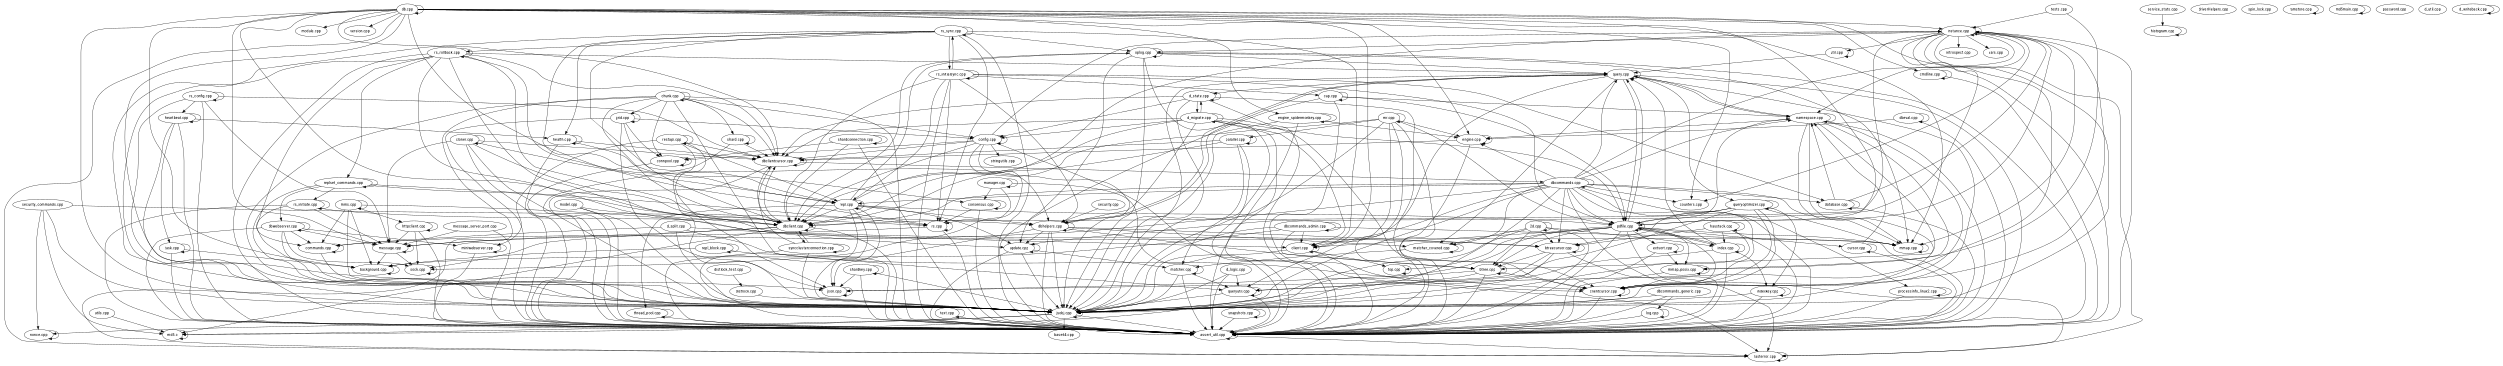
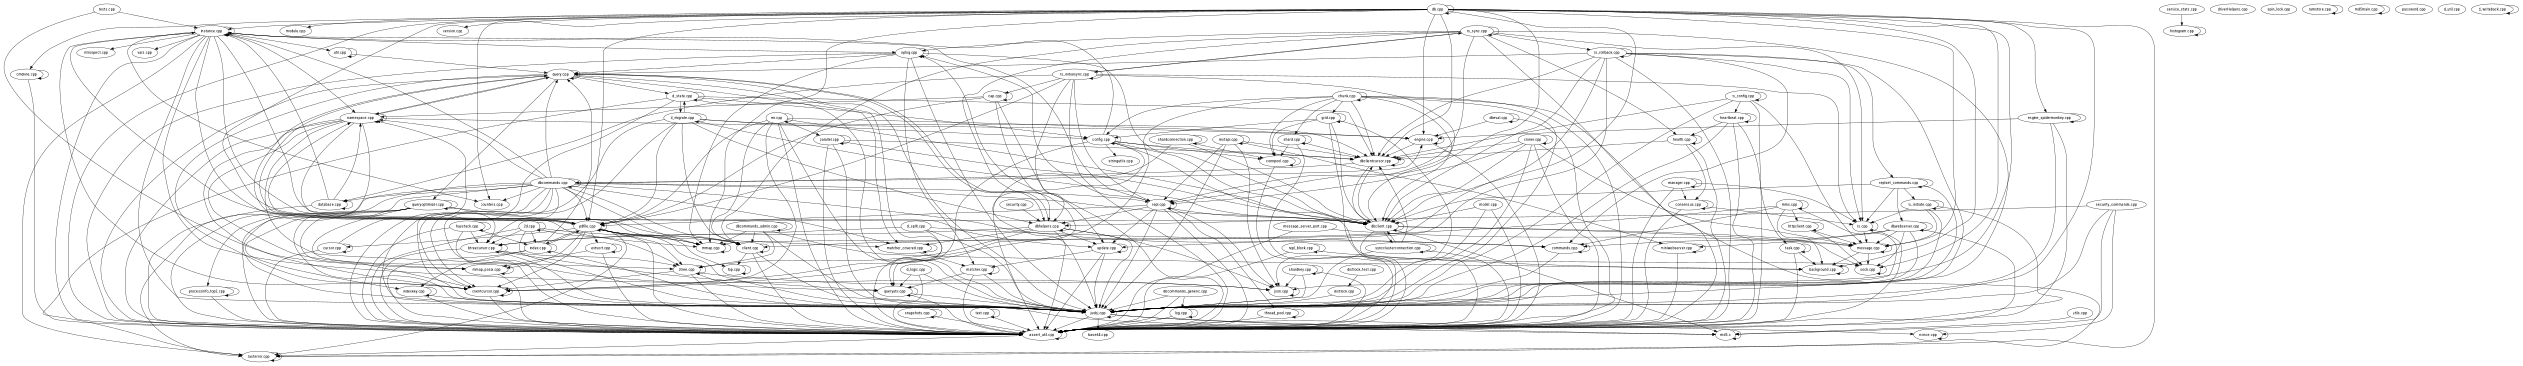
edge "db.cpp" -> "sock.cpp": added
edge "shard.cpp" -> "connpool.cpp": added
node "processinfo_linux2.cpp": label "processinfo_linux2.cpp" -> "processinfo_top2.cpp"
edge "dbclientcursor.cpp" -> "assert_util.cpp": removed
edge "httpclient.cpp" -> "assert_util.cpp": removed
